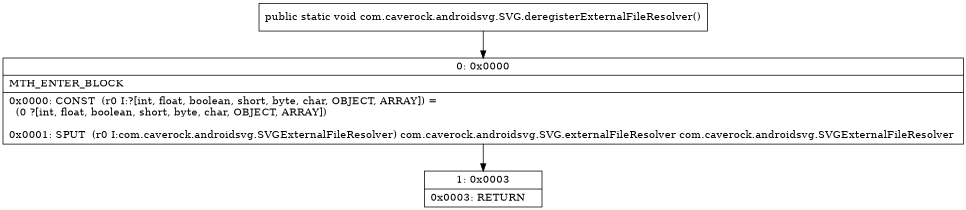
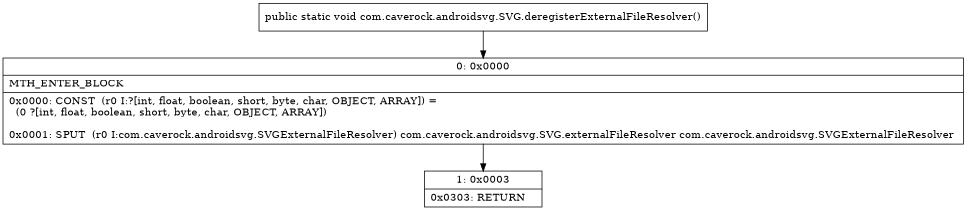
node "1: 0x0003": text "0x0003: RETURN" -> "0x0303: RETURN"
